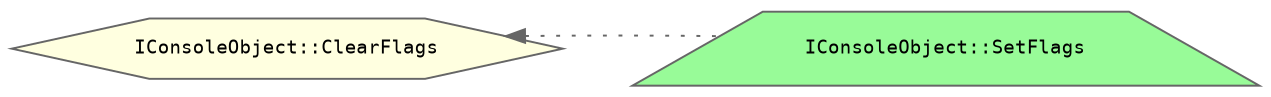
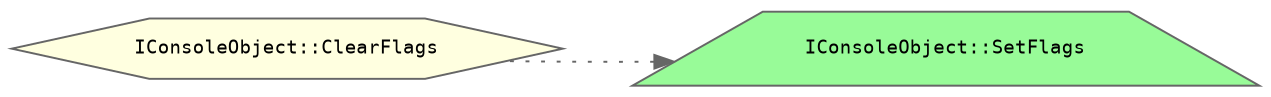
edge "IConsoleObject::SetFlags" -> "IConsoleObject::ClearFlags": reversed
